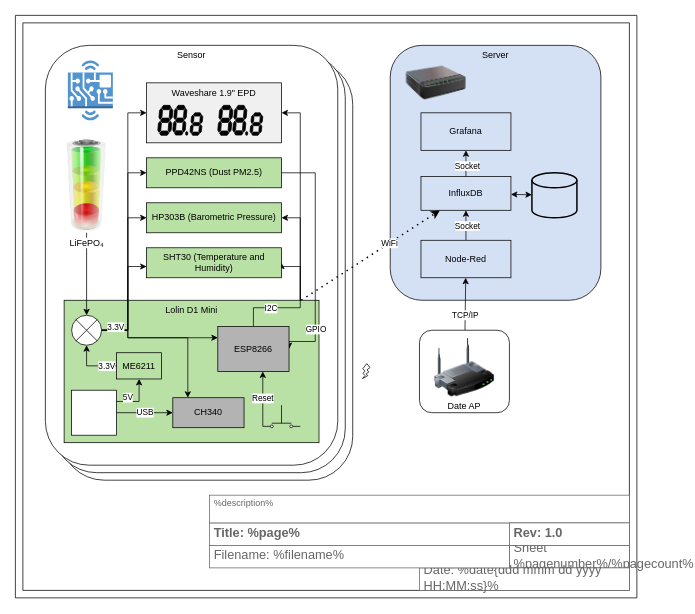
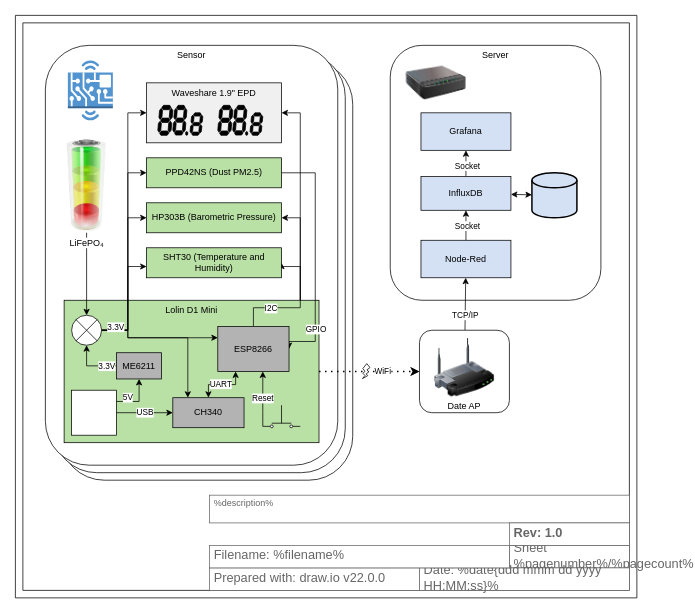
node "Server": fillcolor #d4e1f5 -> #ffffff
edge "Lolin D1 Mini" -> "InfluxDB": now "Lolin D1 Mini" -> "Date AP"
node "ME6211": fillcolor #b9e0a5 -> #b3b3b3
edge "ESP8266" -- "CH340": added, label "UART"
node "Title: %page%": removed
node "Prepared with: draw.io v22.0.0": added
